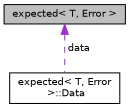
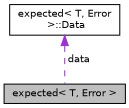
edge "expected< T, Error >::Data" -> "expected< T, Error >": reversed
